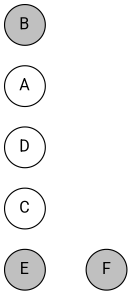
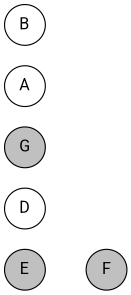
node "B": fillcolor gray -> white
node "G": added
node "C": removed
